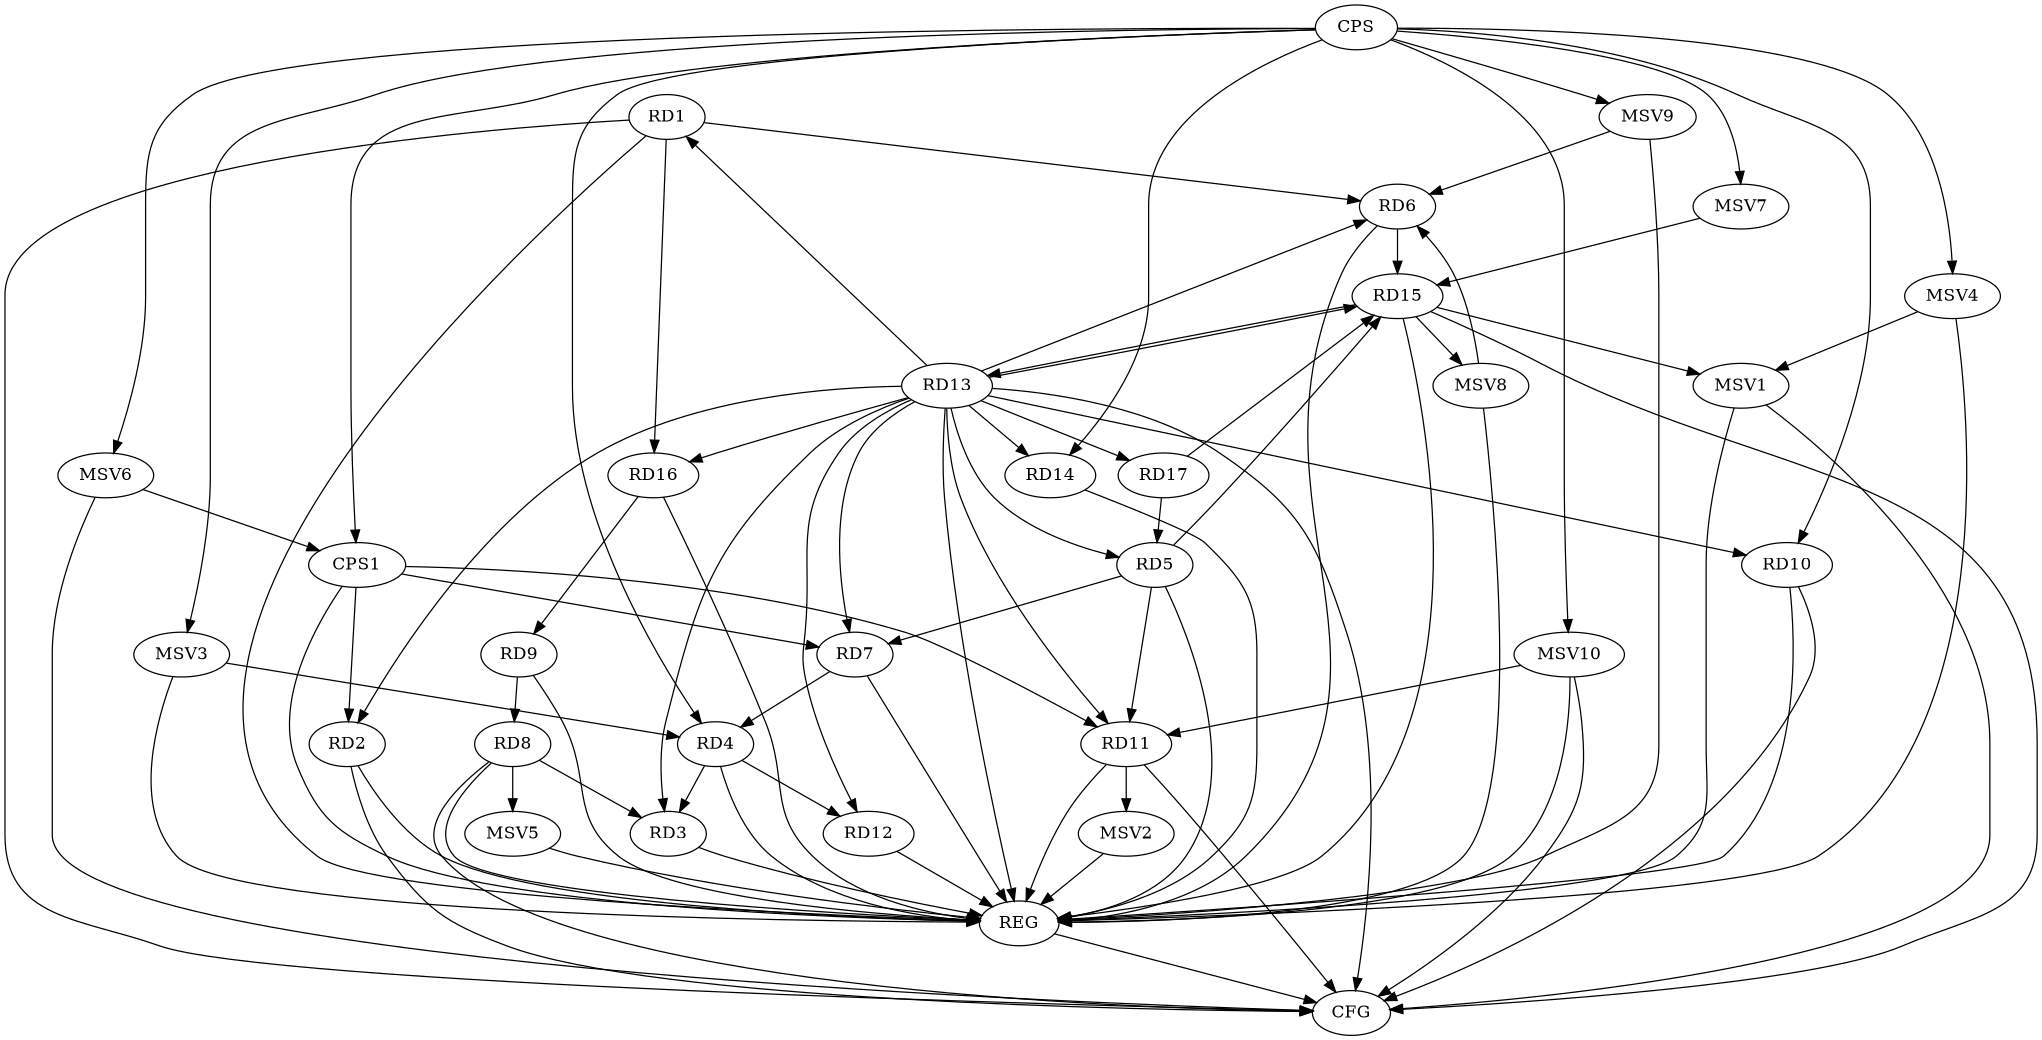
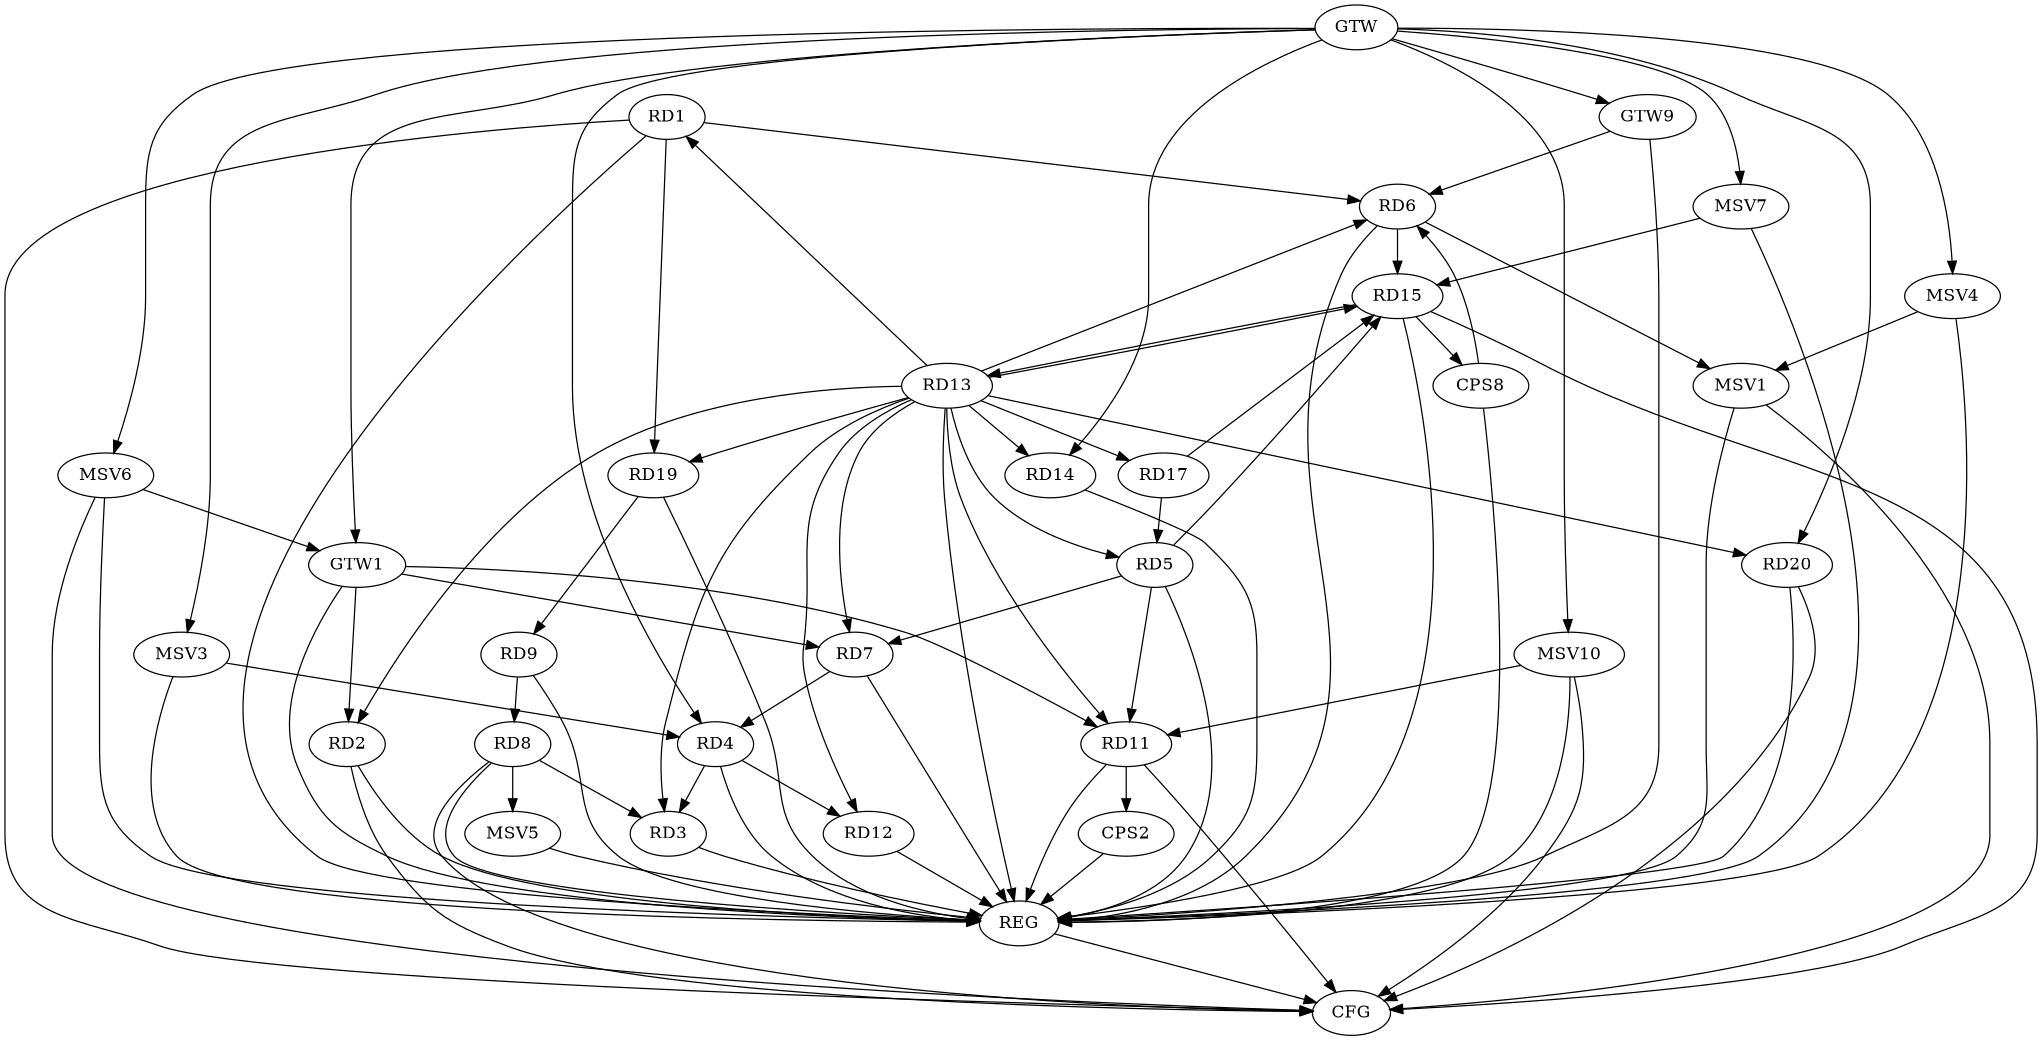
node "CPS": label "CPS" -> "GTW"
node "MSV9": label "MSV9" -> "GTW9"
edge "RD15" -> "MSV1": now "RD6" -> "MSV1"
node "MSV8": label "MSV8" -> "CPS8"
node "RD16": label "RD16" -> "RD19"
node "CPS1": label "CPS1" -> "GTW1"
node "RD10": label "RD10" -> "RD20"
edge "RD13" -> "CFG": removed
node "MSV2": label "MSV2" -> "CPS2"
edge "MSV7" -> "REG": added
edge "MSV6" -> "REG": added
